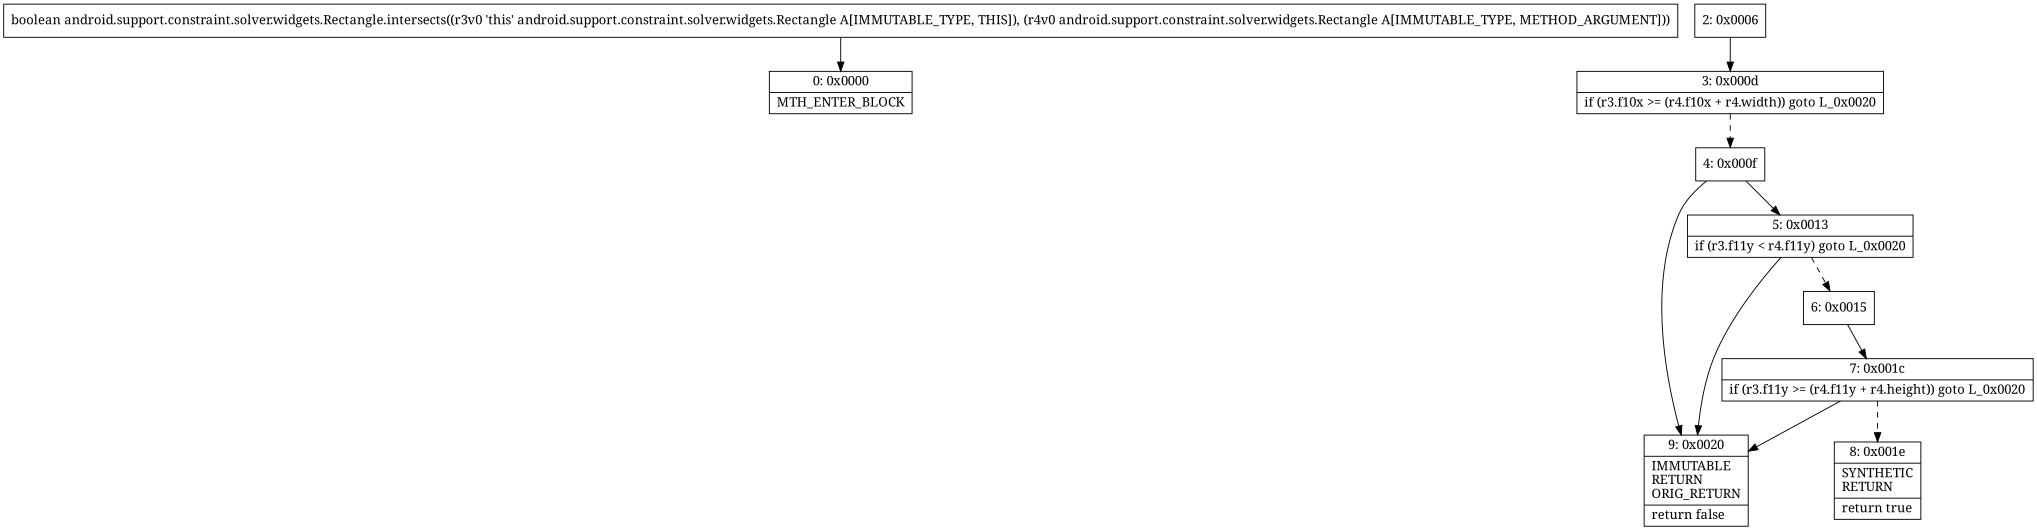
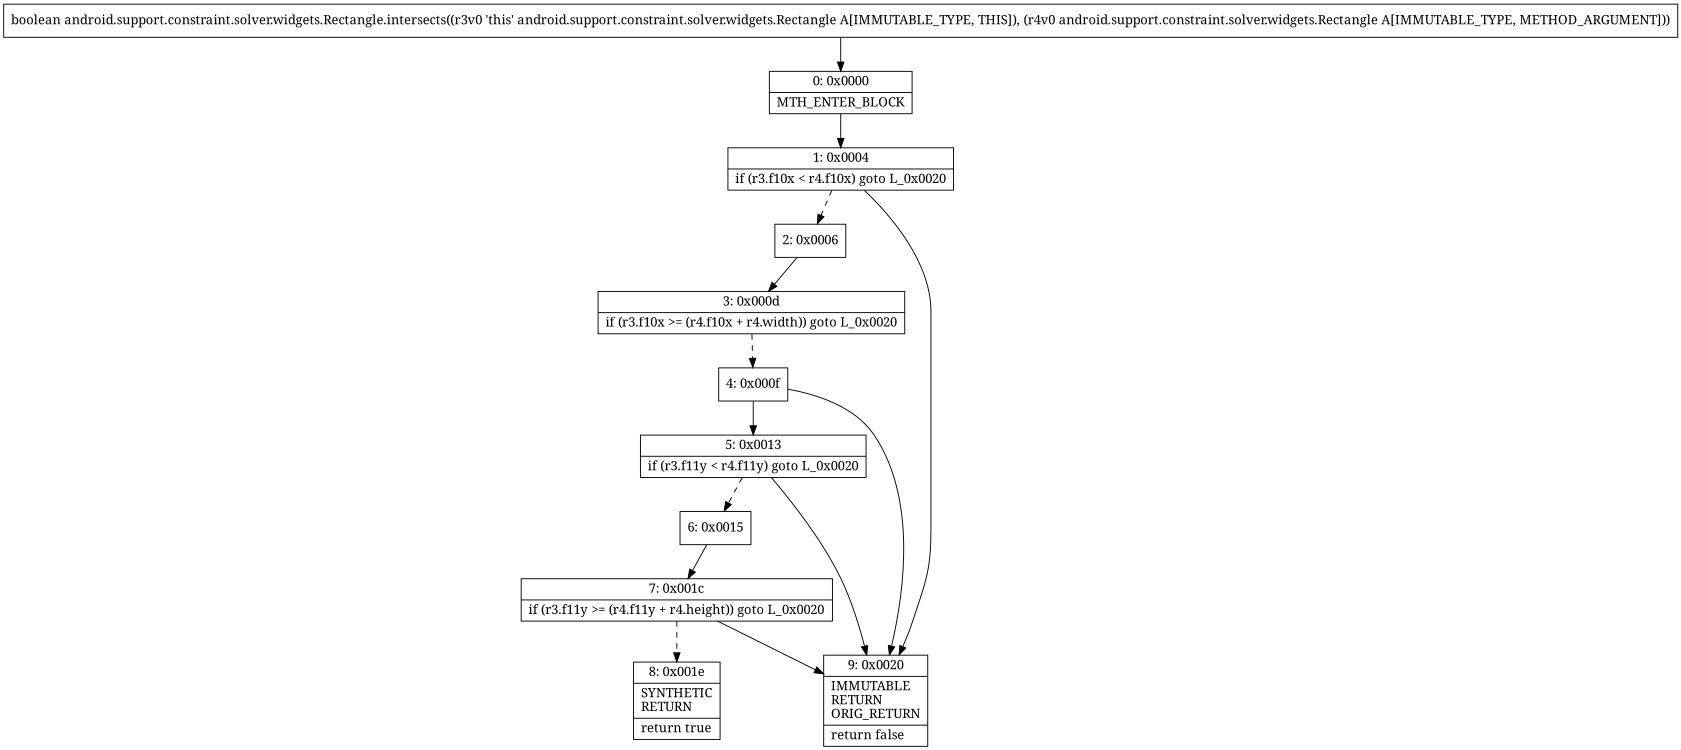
node "1: 0x0004": added
